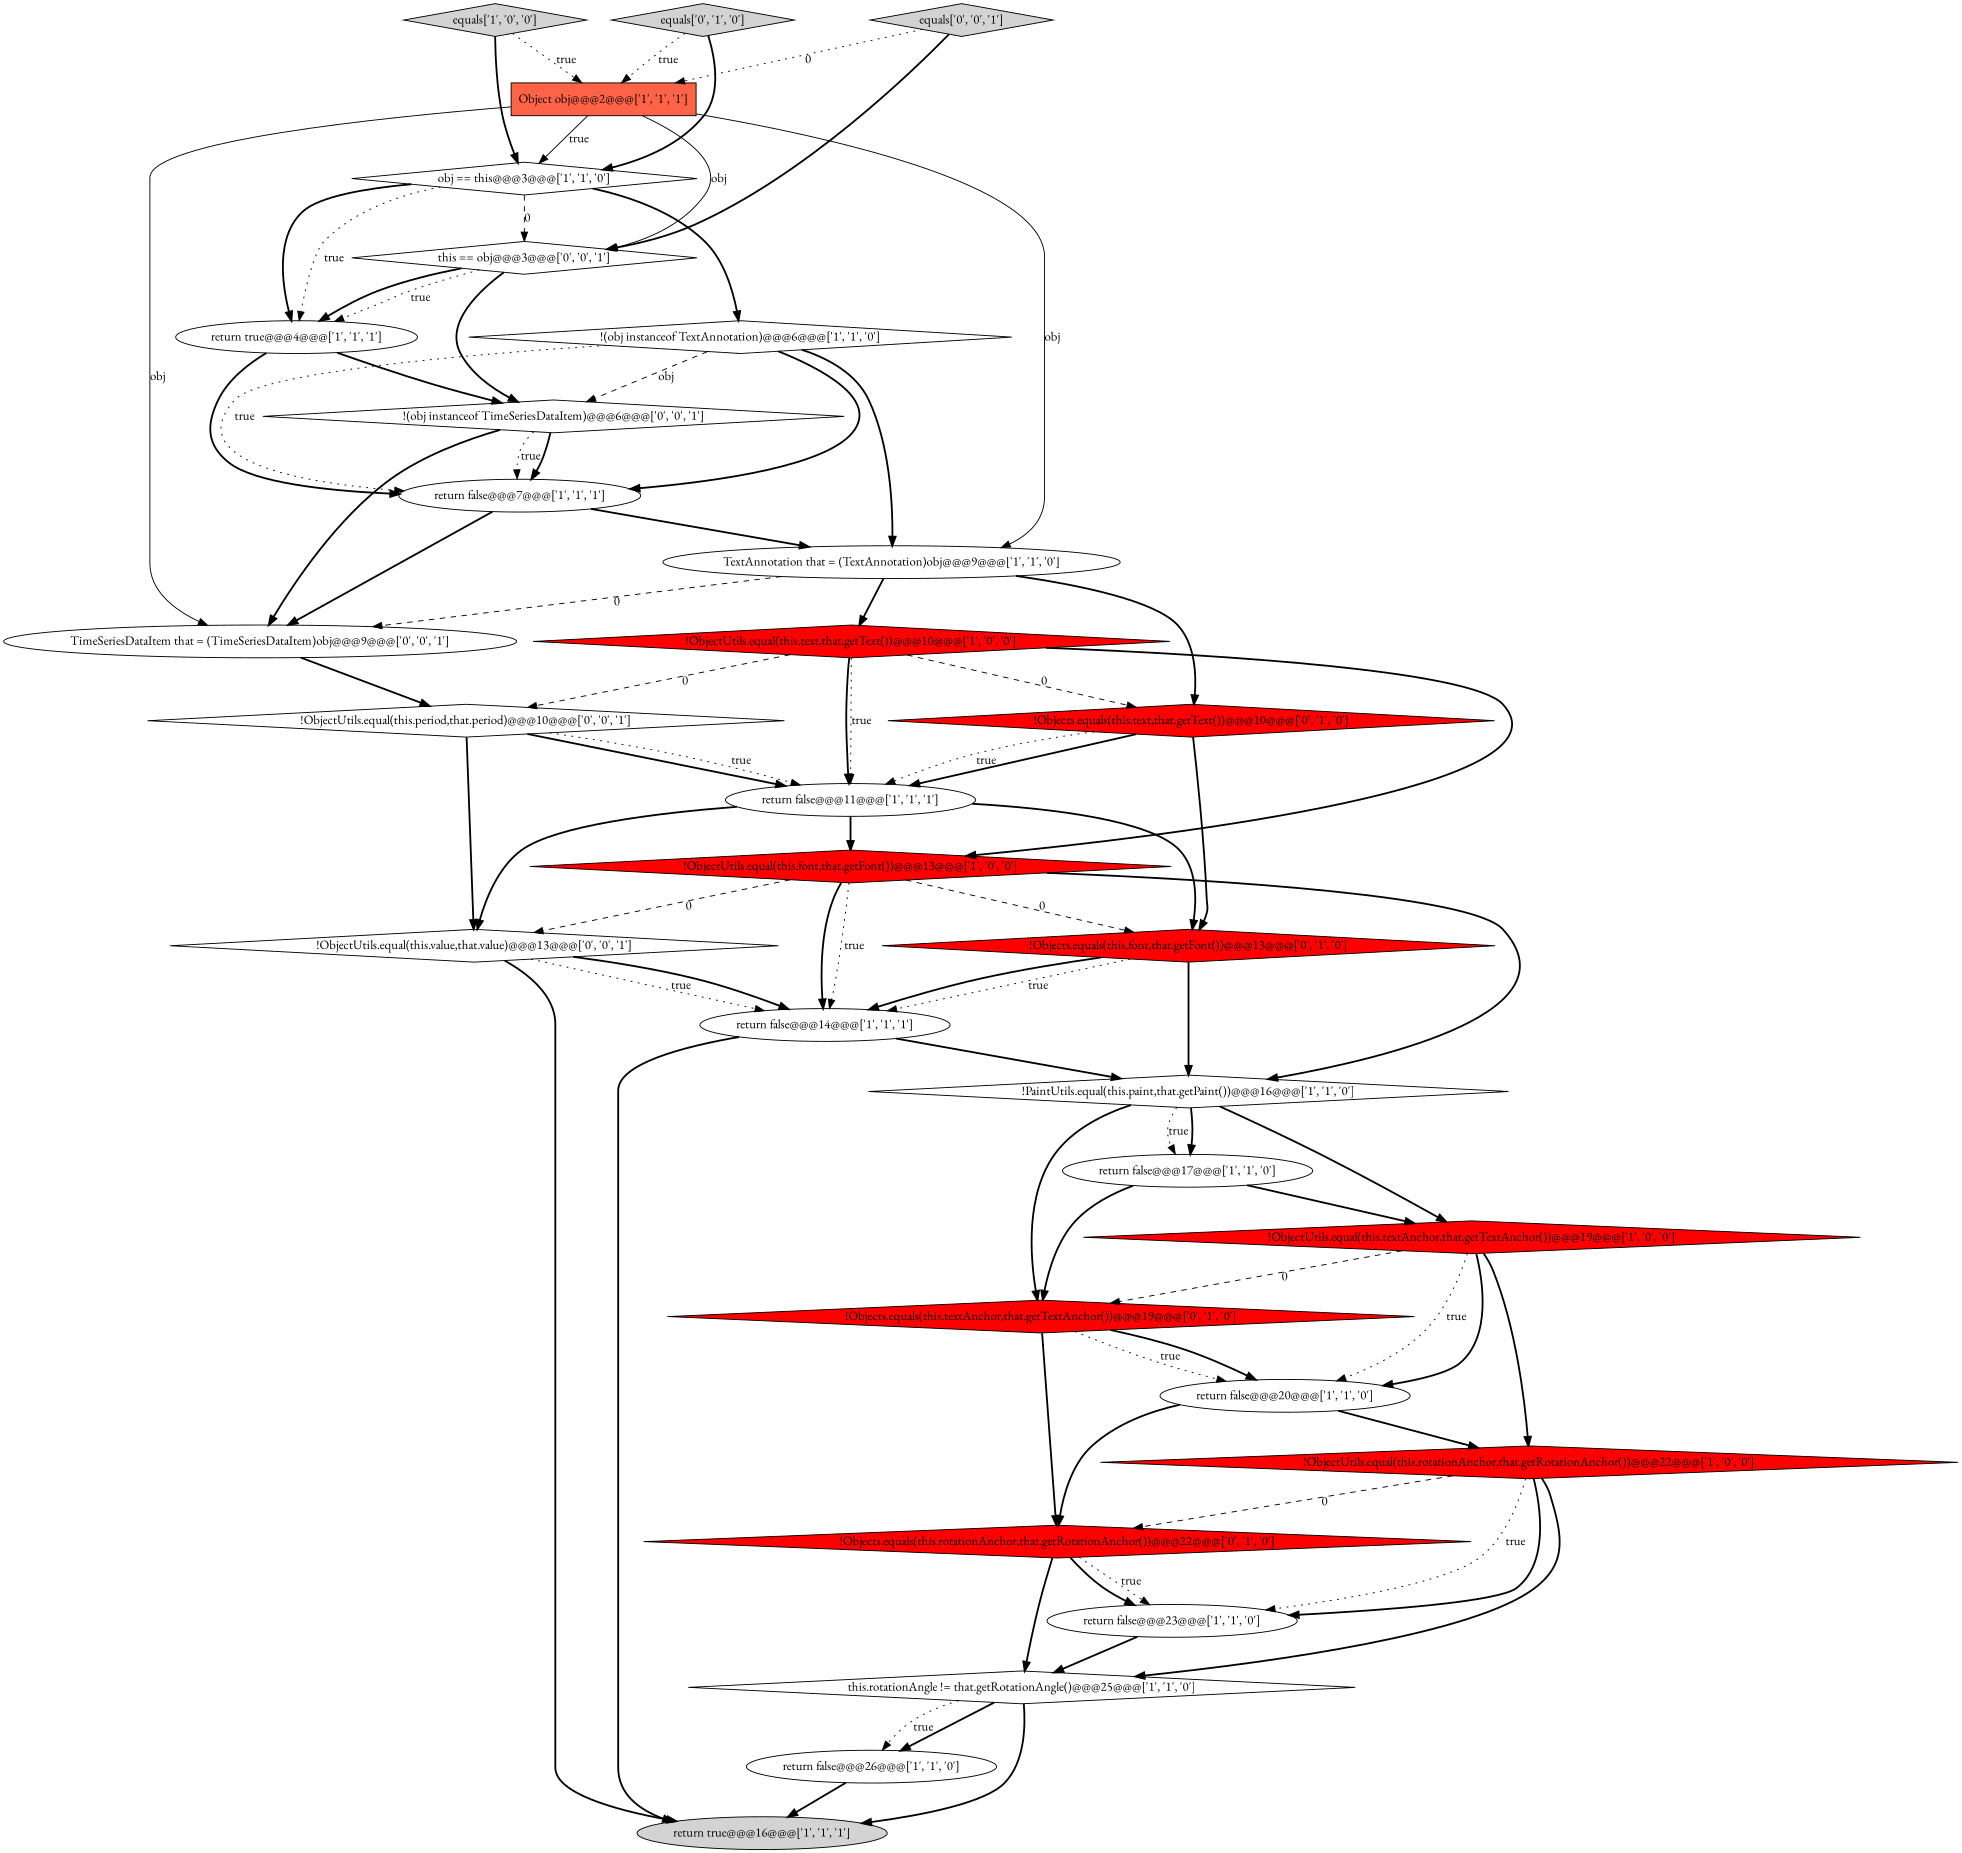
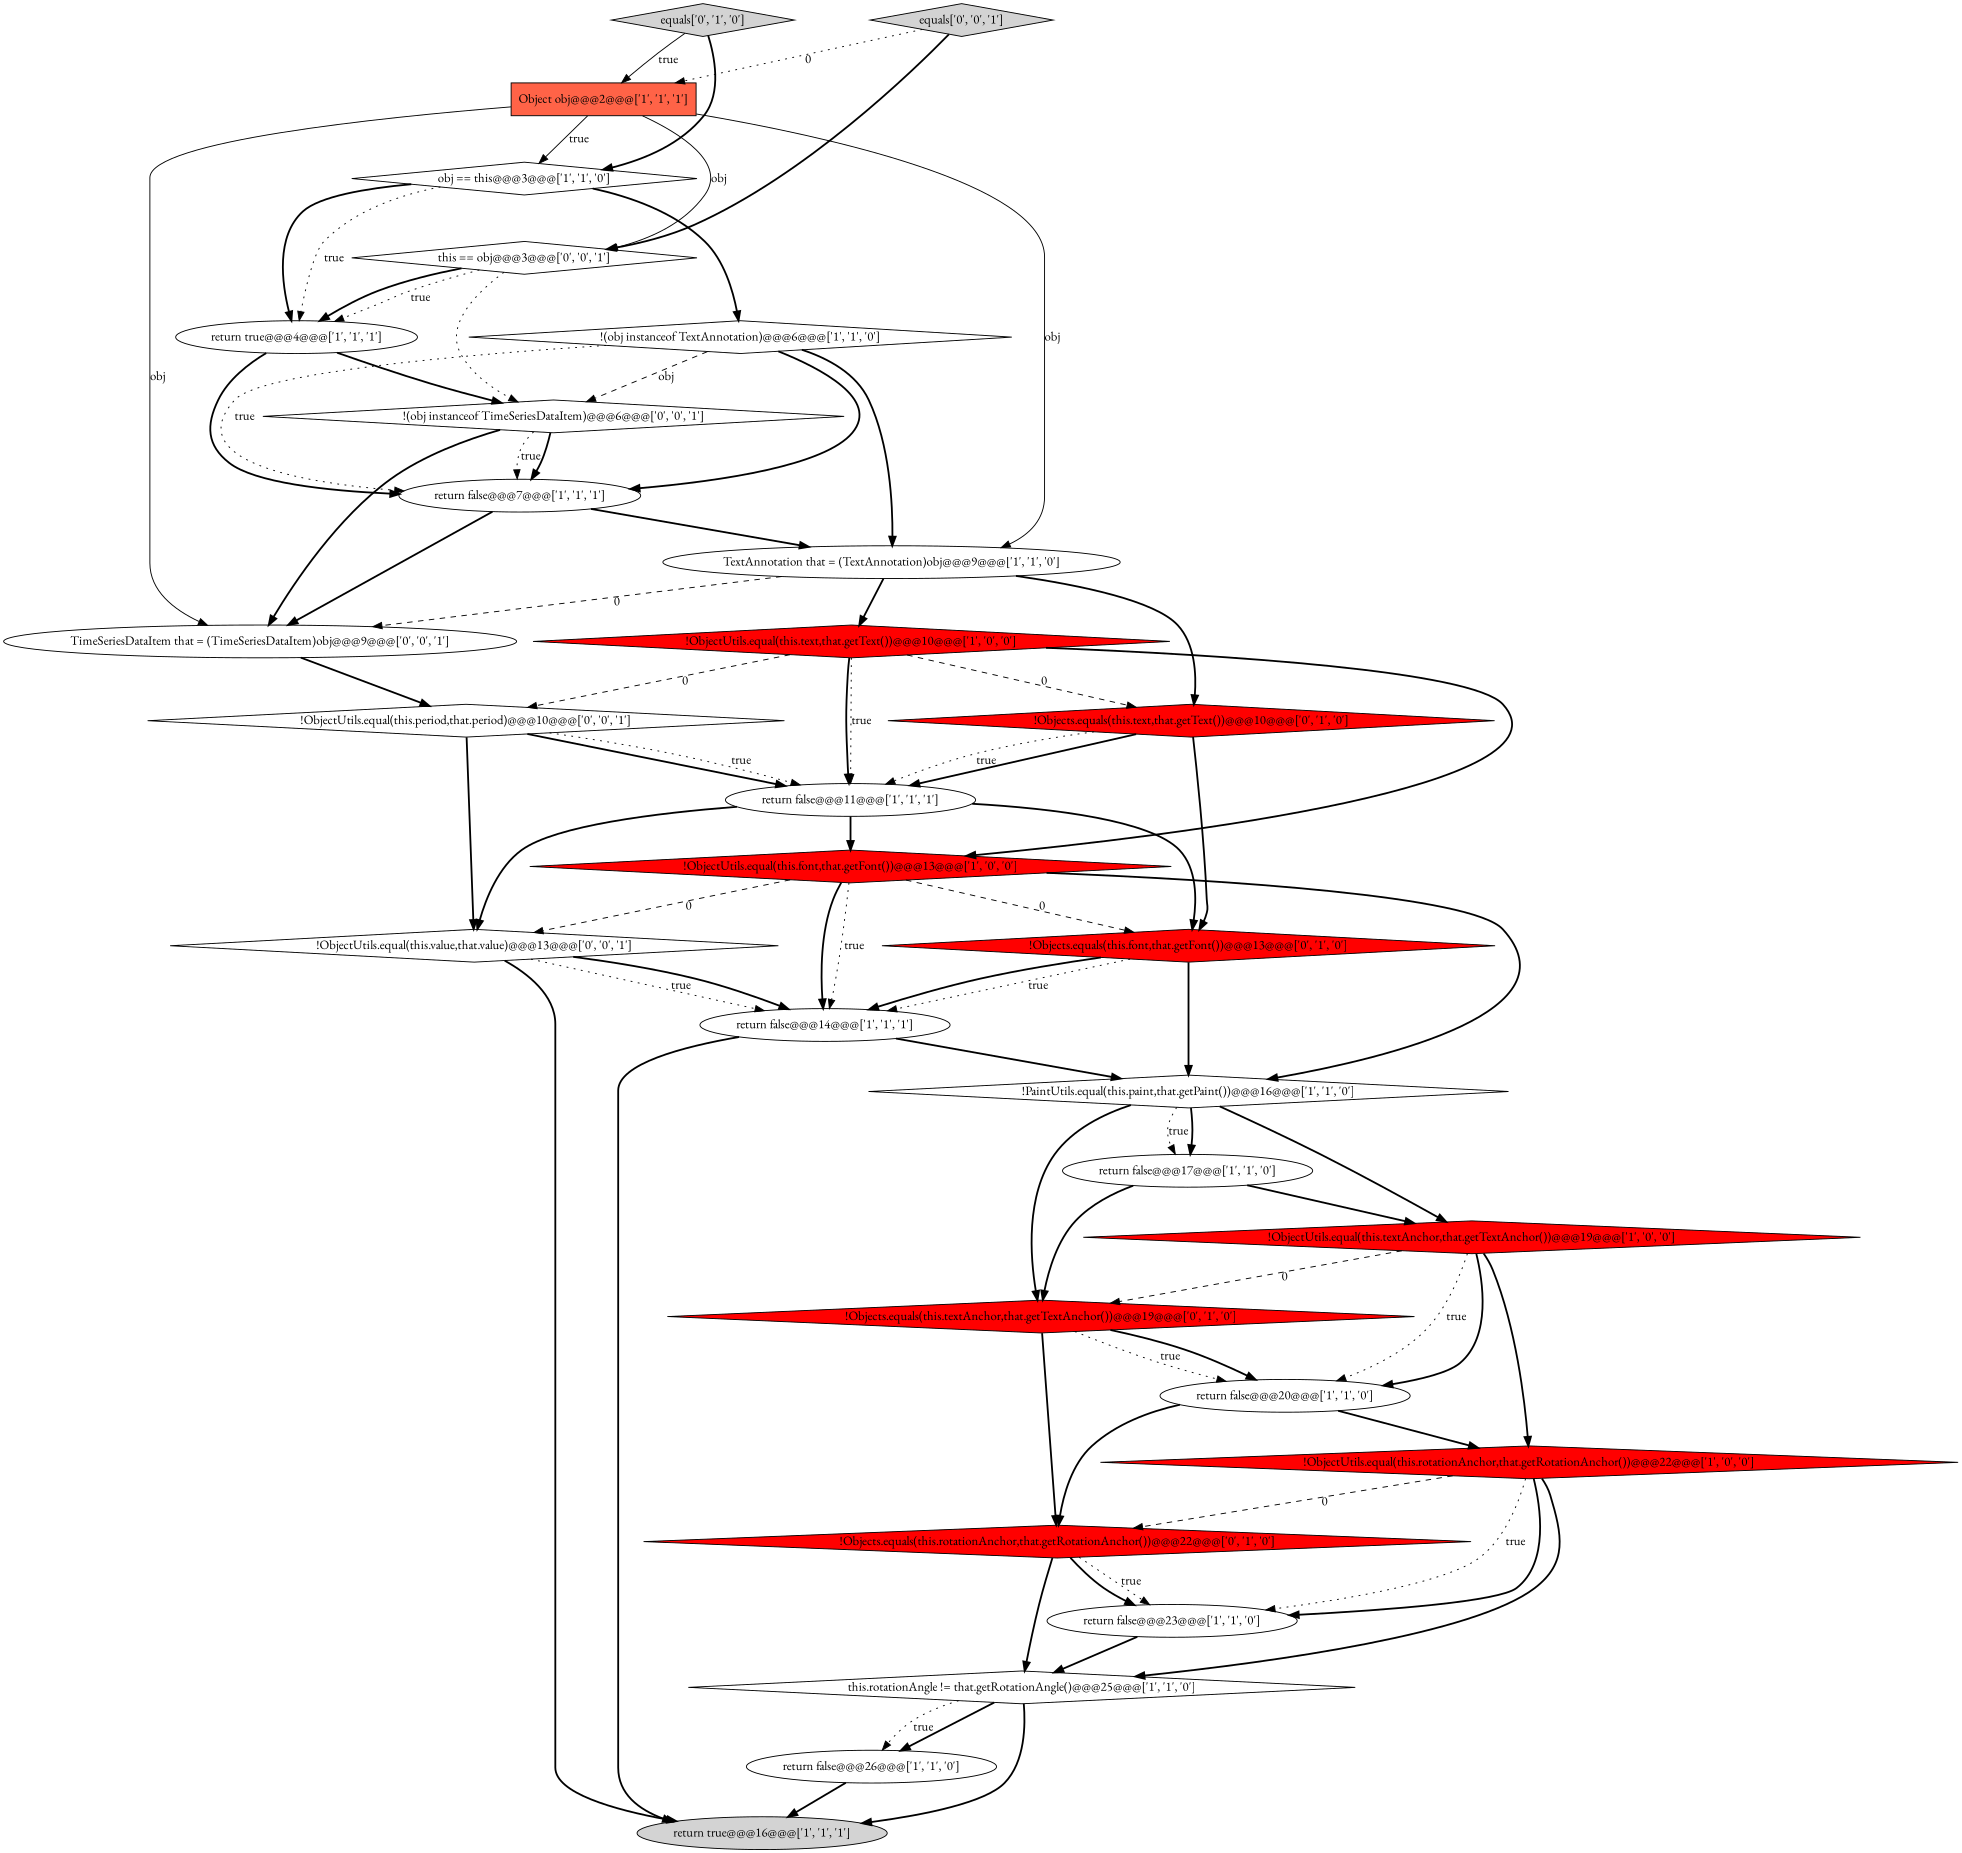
node "equals['1', '0', '0']": removed
edge "equals['0', '1', '0']" -> "Object obj@@@2@@@['1', '1', '1']": style dotted -> solid
edge "obj == this@@@3@@@['1', '1', '0']" -> "this == obj@@@3@@@['0', '0', '1']": removed, label "0"
edge "this == obj@@@3@@@['0', '0', '1']" -> "!(obj instanceof TimeSeriesDataItem)@@@6@@@['0', '0', '1']": style bold -> dotted
